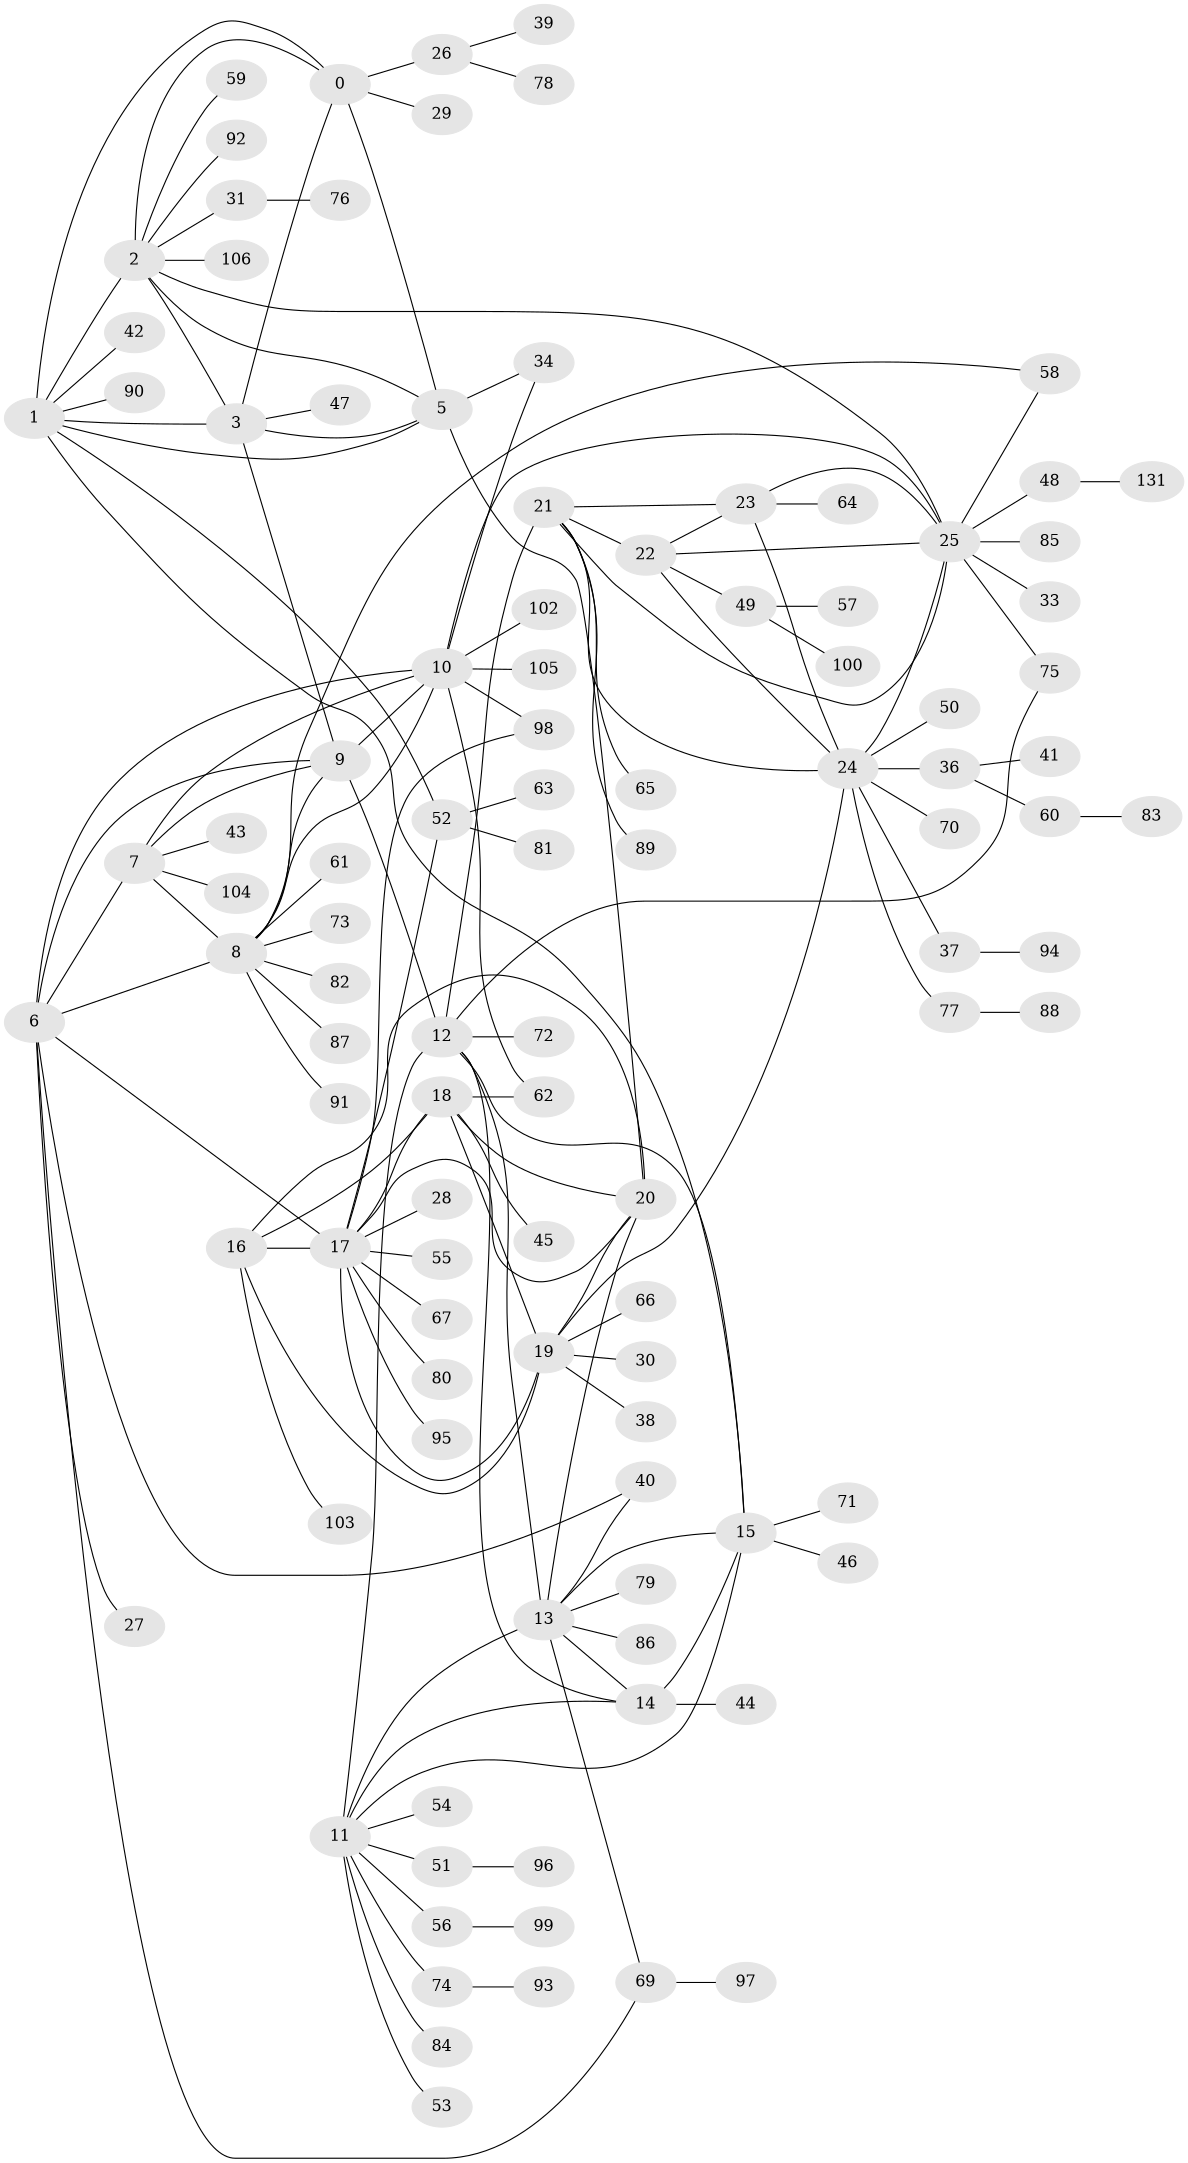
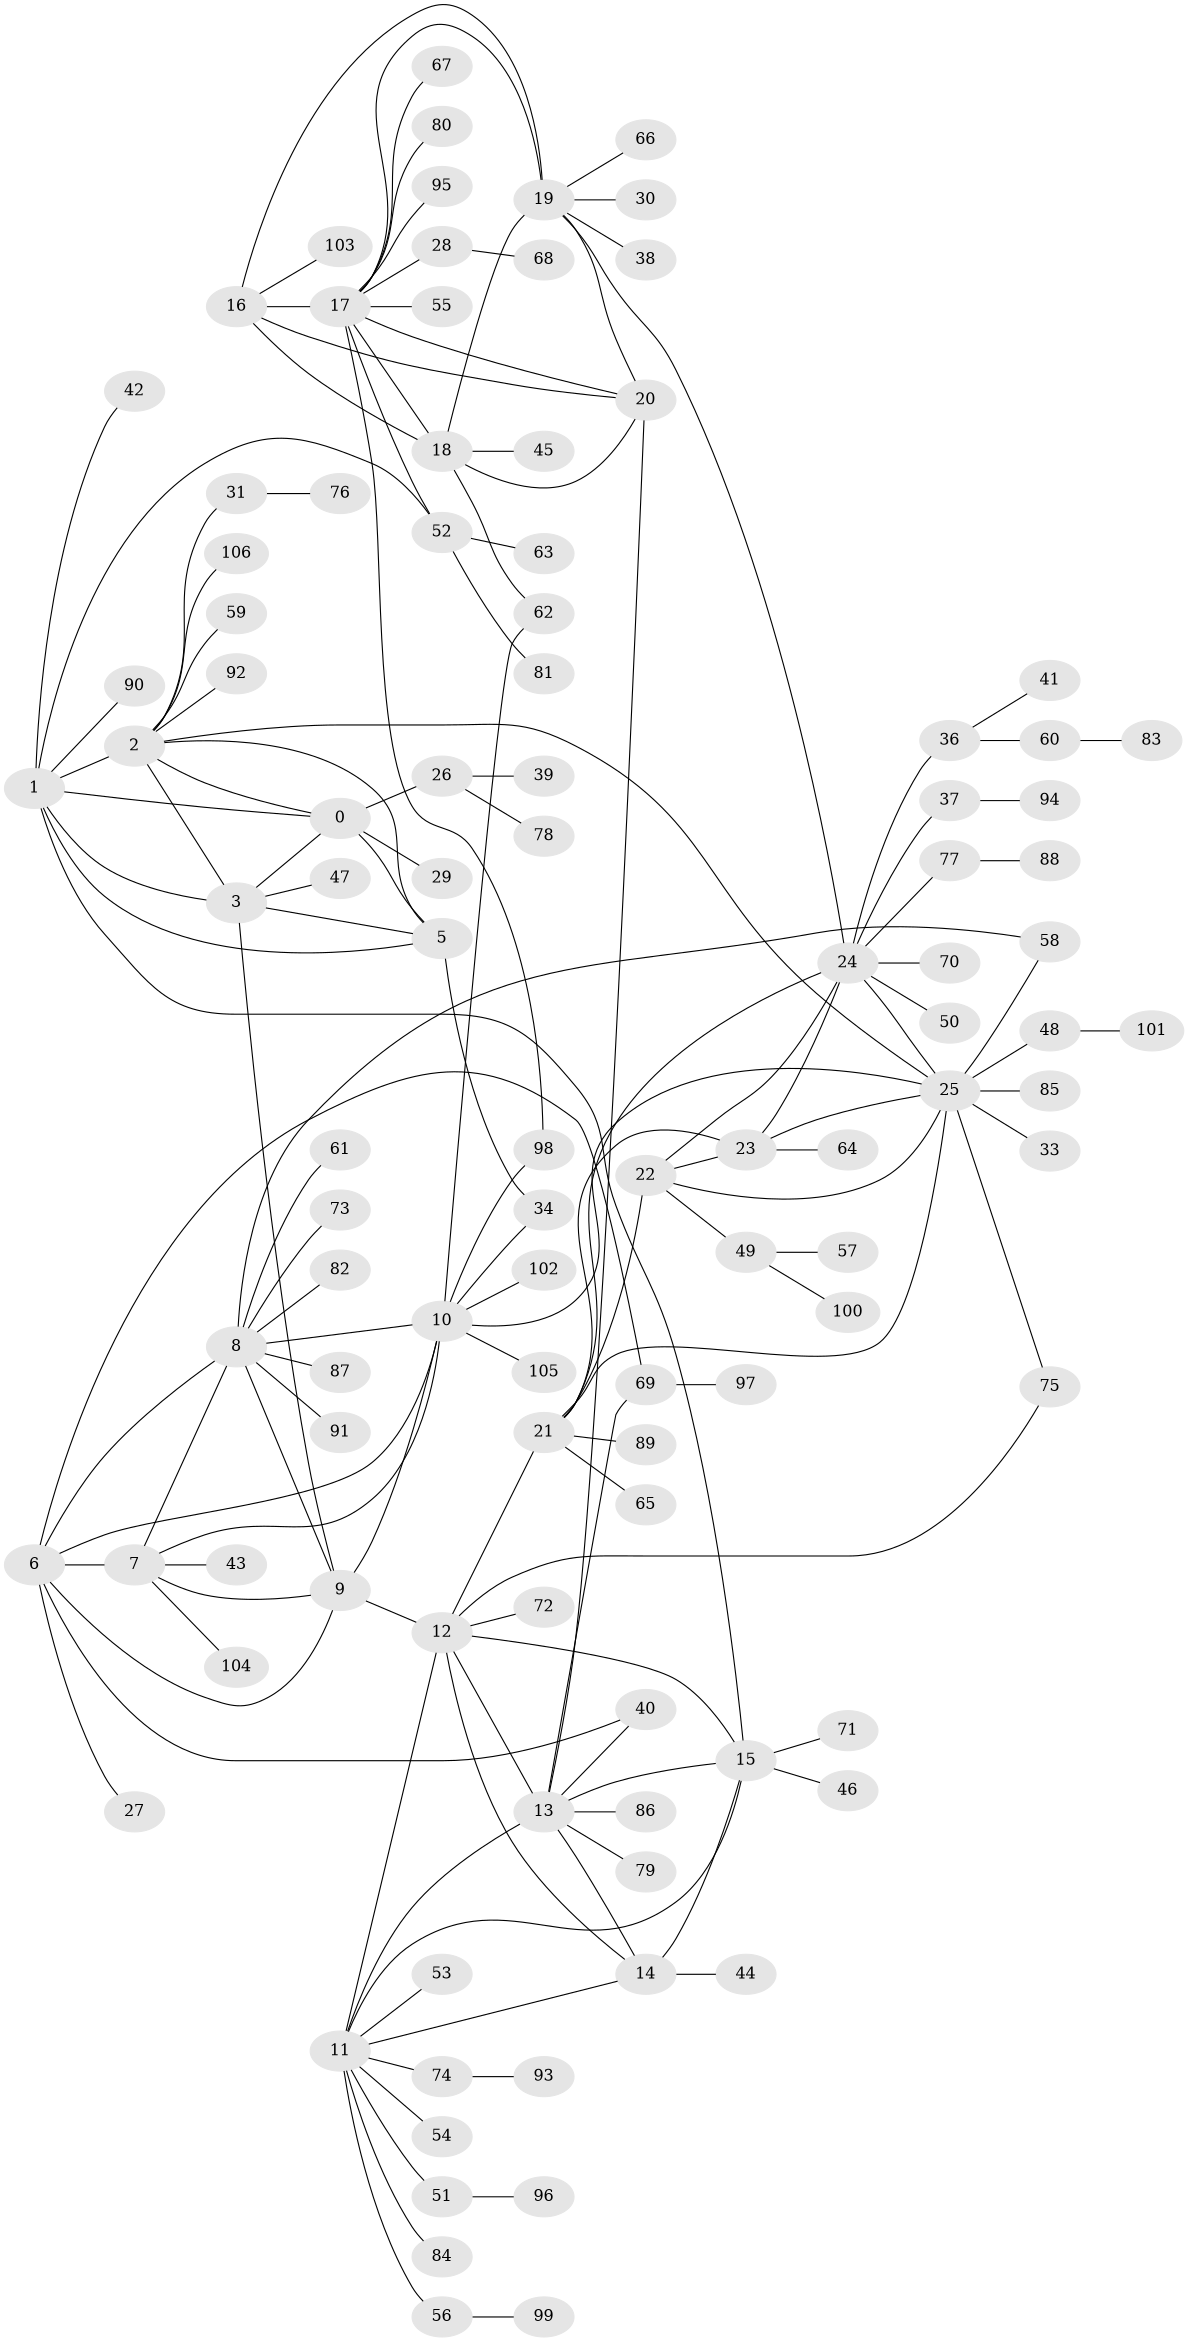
node "68": added
node "131": label "131" -> "101"
edge "5" -- "20": removed
edge "6" -- "17": removed
